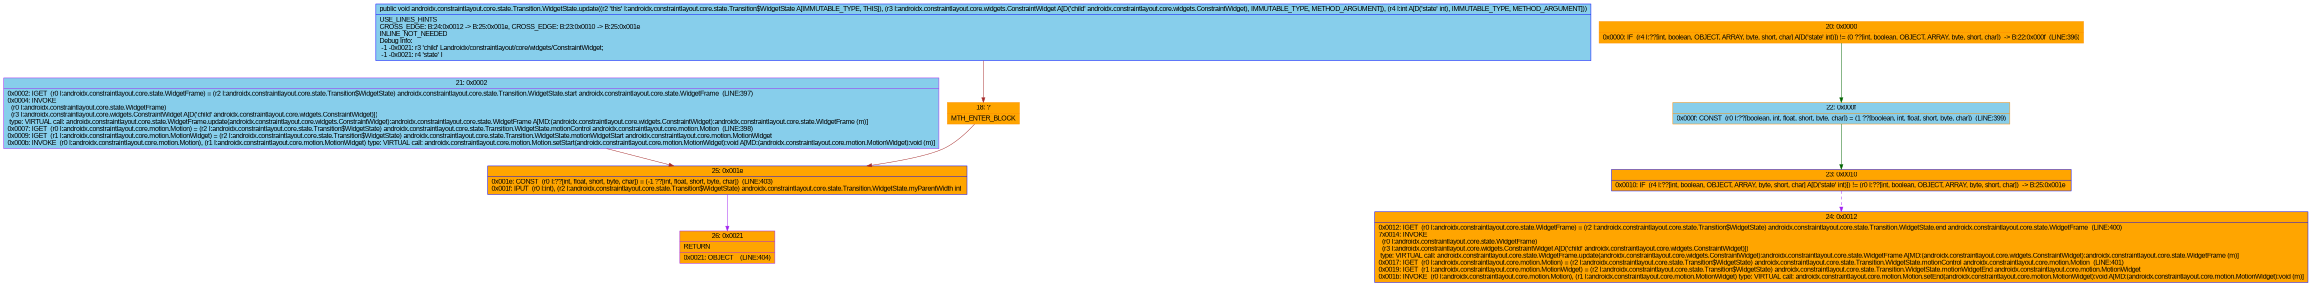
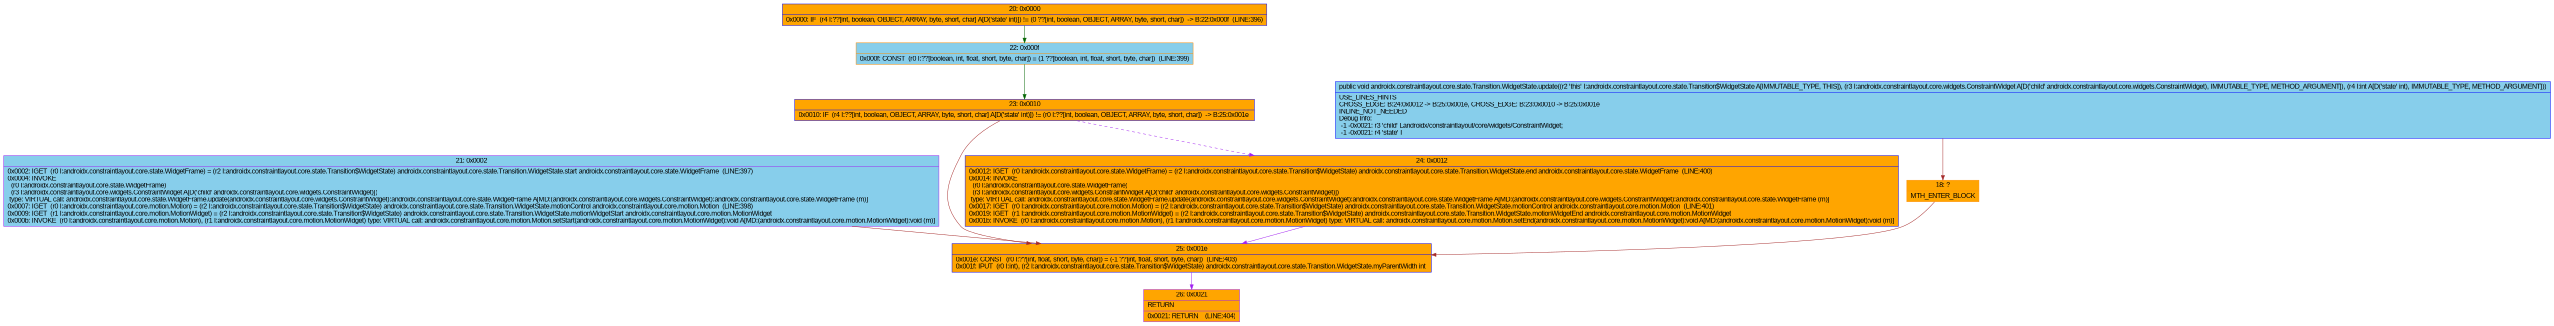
node "20: 0x0000": color darkorange -> blue
edge "23: 0x0010" -> "25: 0x001e": added
edge "24: 0x0012" -> "25: 0x001e": added
node "24: 0x0012": text "7x0014: INVOKE" -> "0x0014: INVOKE"
node "26: 0x0021": text "0x0021: OBJECT    (LINE:404)" -> "0x0021: RETURN    (LINE:404)"
